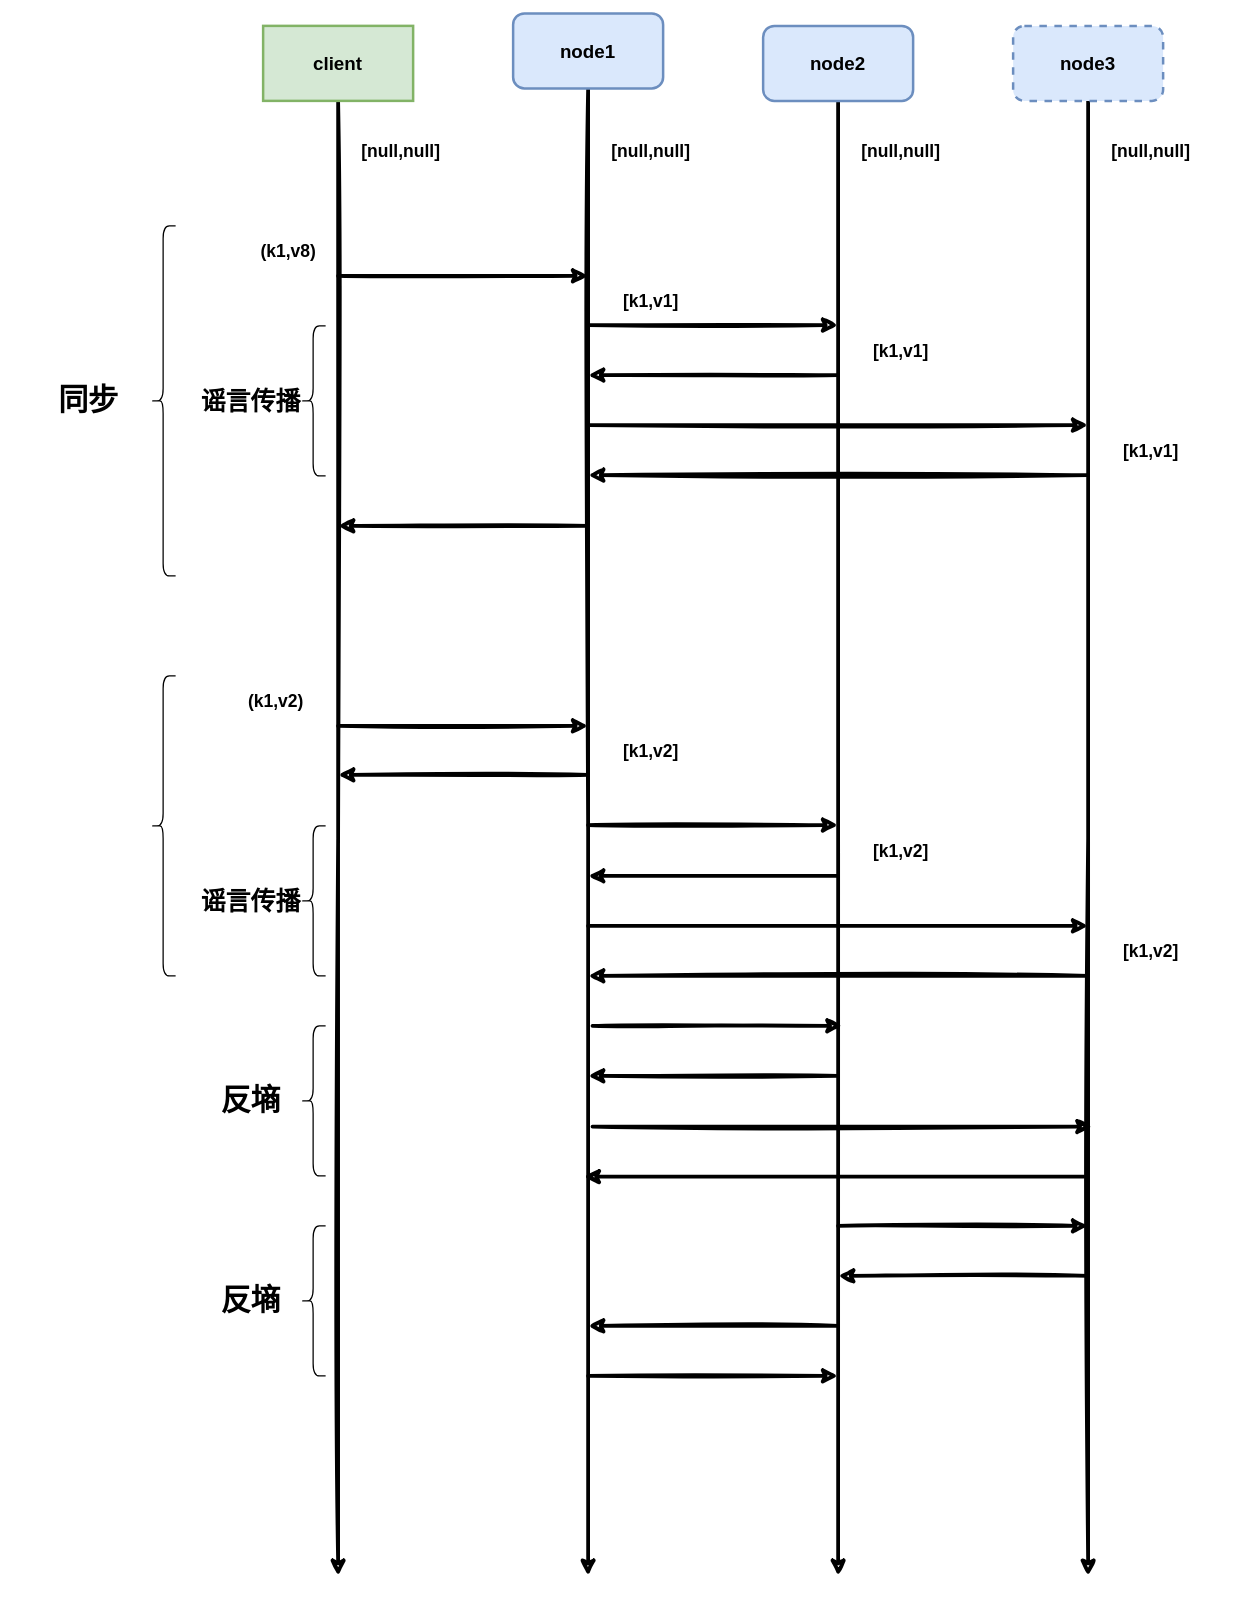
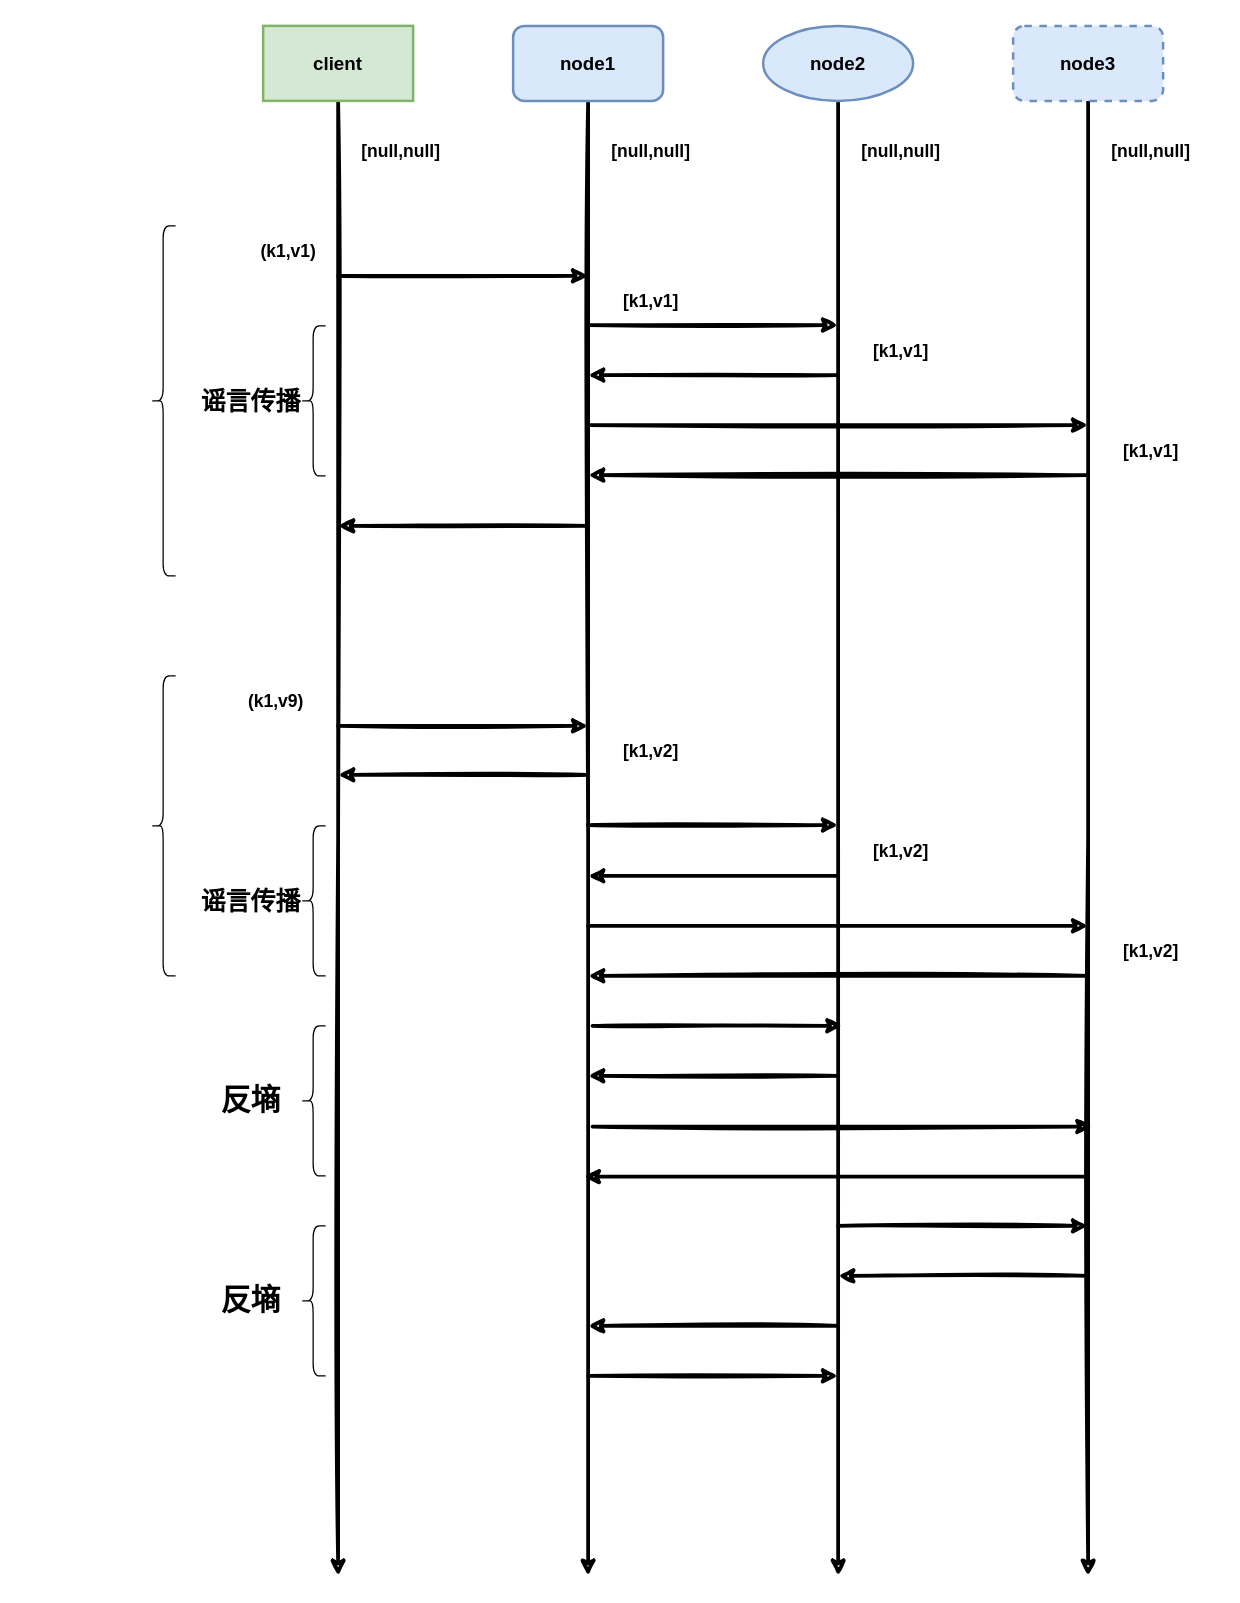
node "node1": moved (588, 51) -> (588, 63)
node "node2": shape rounded rectangle -> ellipse
node "(k1,v8)": label "(k1,v8)" -> "(k1,v1)"
node "同步": removed
node "(k1,v2)": label "(k1,v2)" -> "(k1,v9)"
